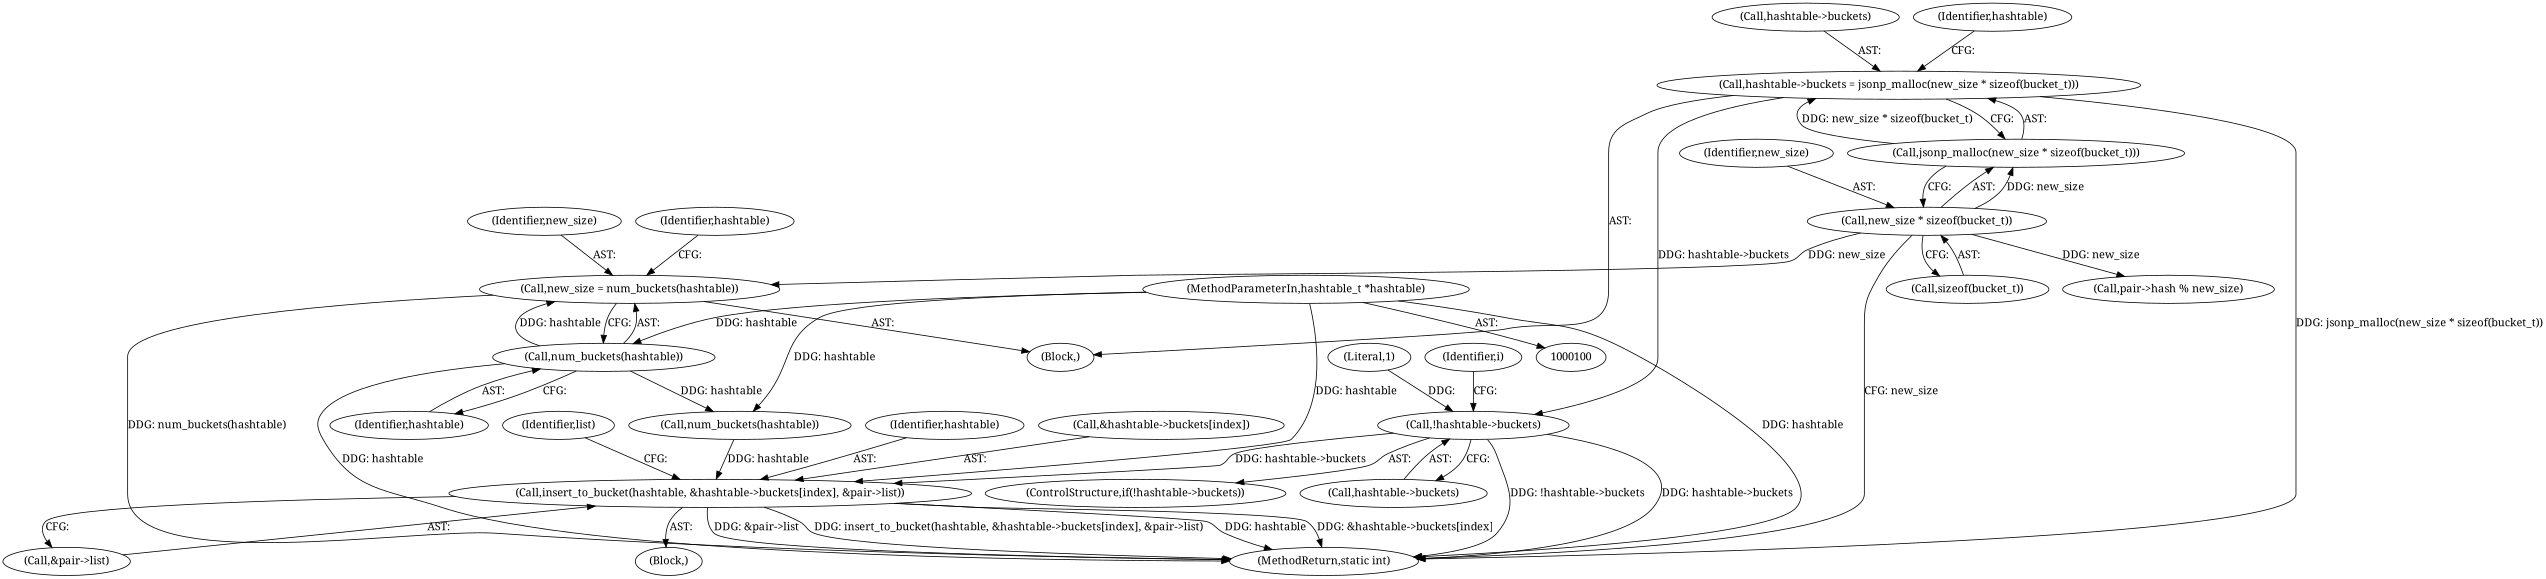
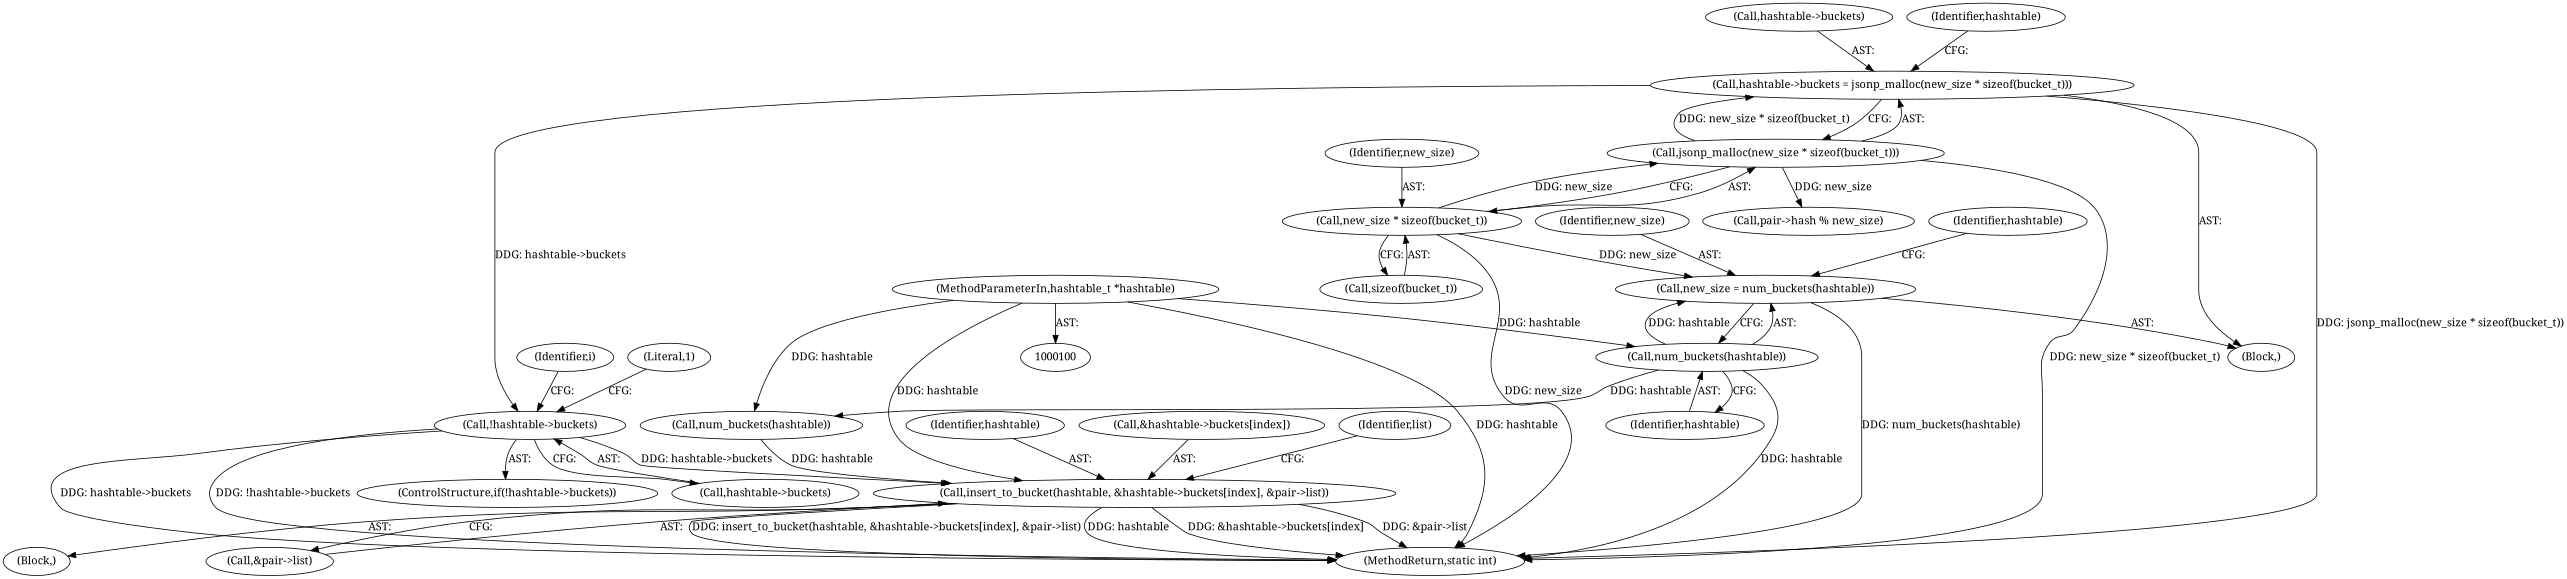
edge "(Call,new_size * sizeof(bucket_t))" -> "(Call,pair->hash % new_size)": now "(Call,jsonp_malloc(new_size * sizeof(bucket_t)))" -> "(Call,pair->hash % new_size)"
edge "(Literal,1)" -> "(Call,!hashtable->buckets)": label "DDG: " -> "CFG: "
edge "(Call,new_size * sizeof(bucket_t))" -> "(MethodReturn,static int)": label "CFG: new_size" -> "DDG: new_size"
edge "(Call,jsonp_malloc(new_size * sizeof(bucket_t)))" -> "(MethodReturn,static int)": added, label "DDG: new_size * sizeof(bucket_t)"
